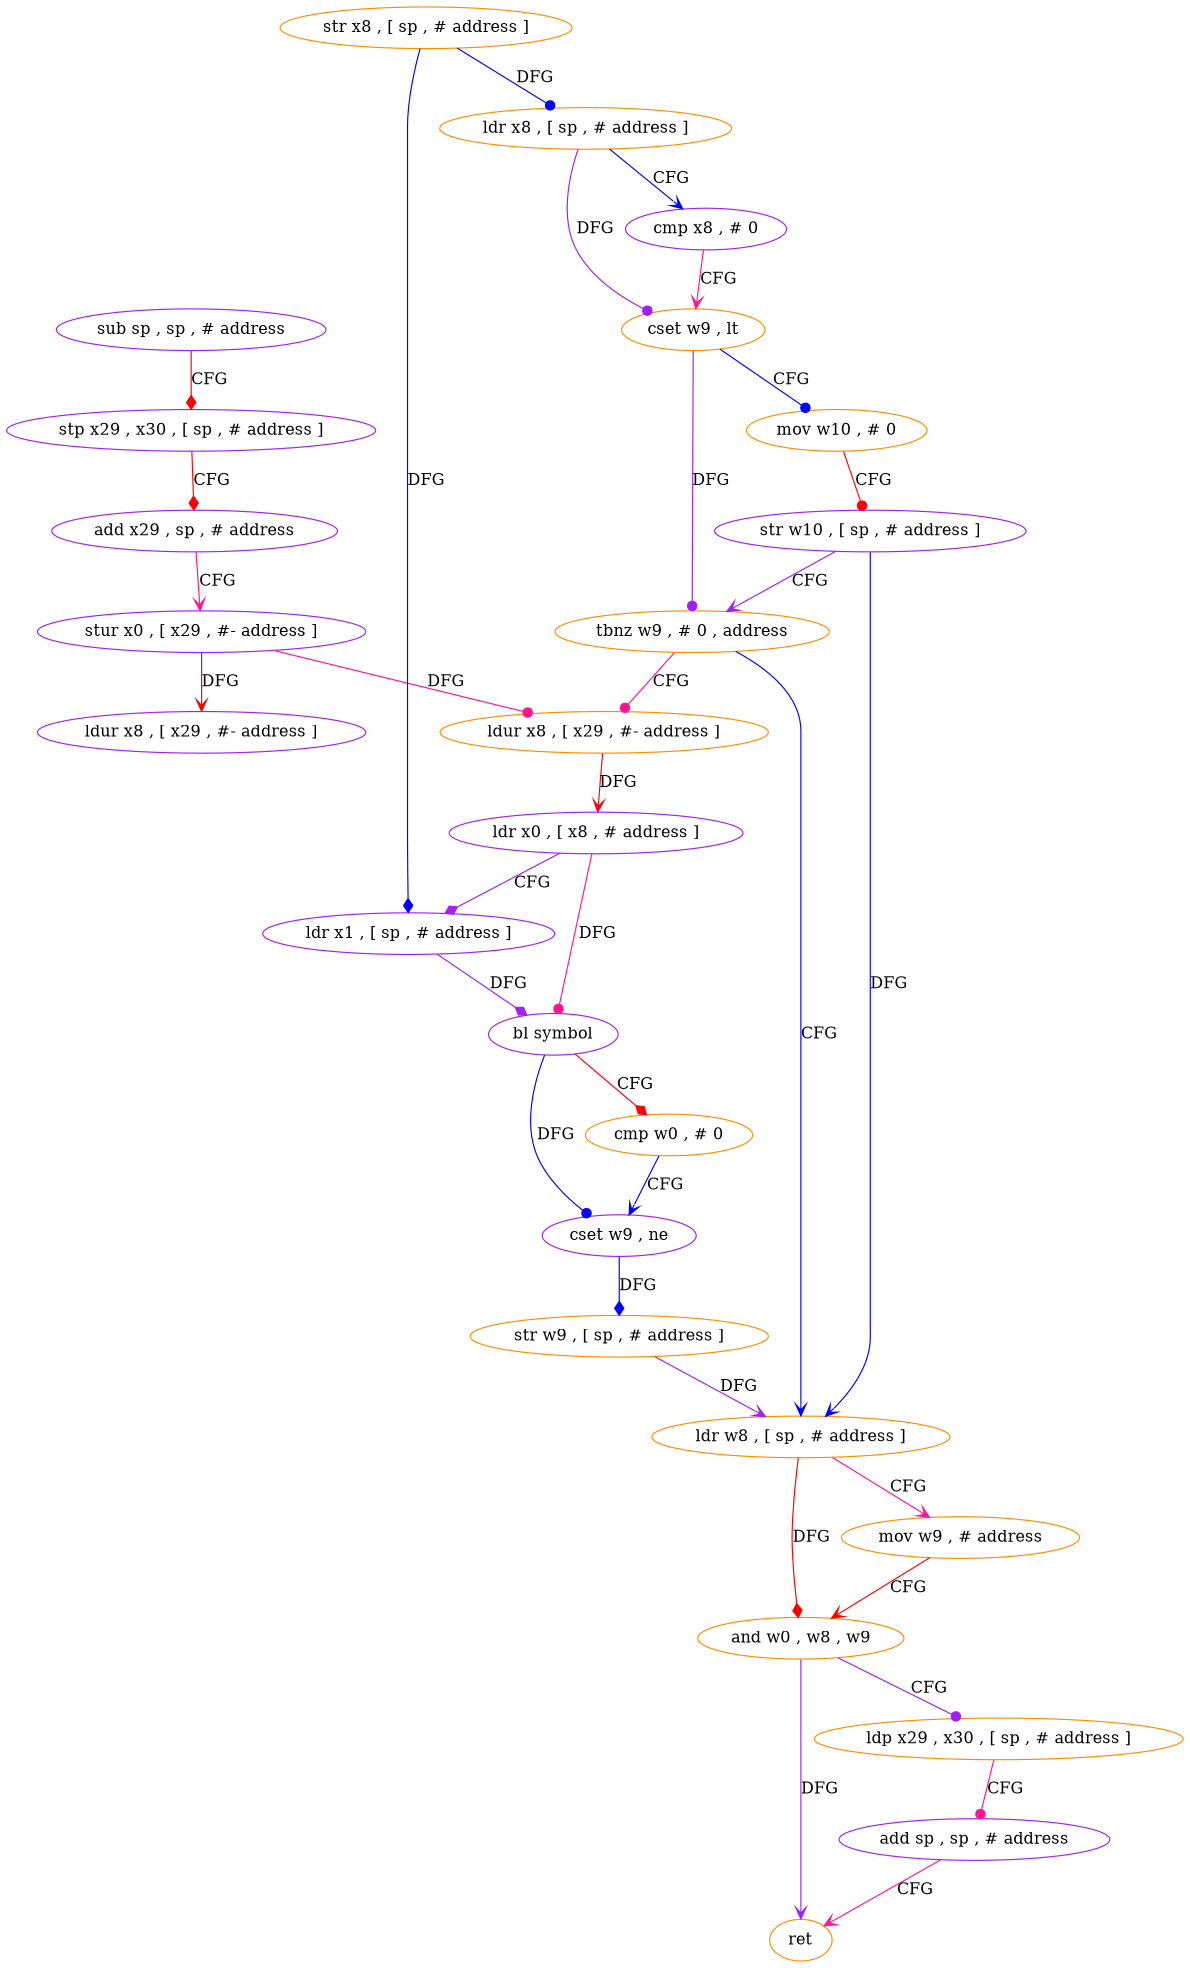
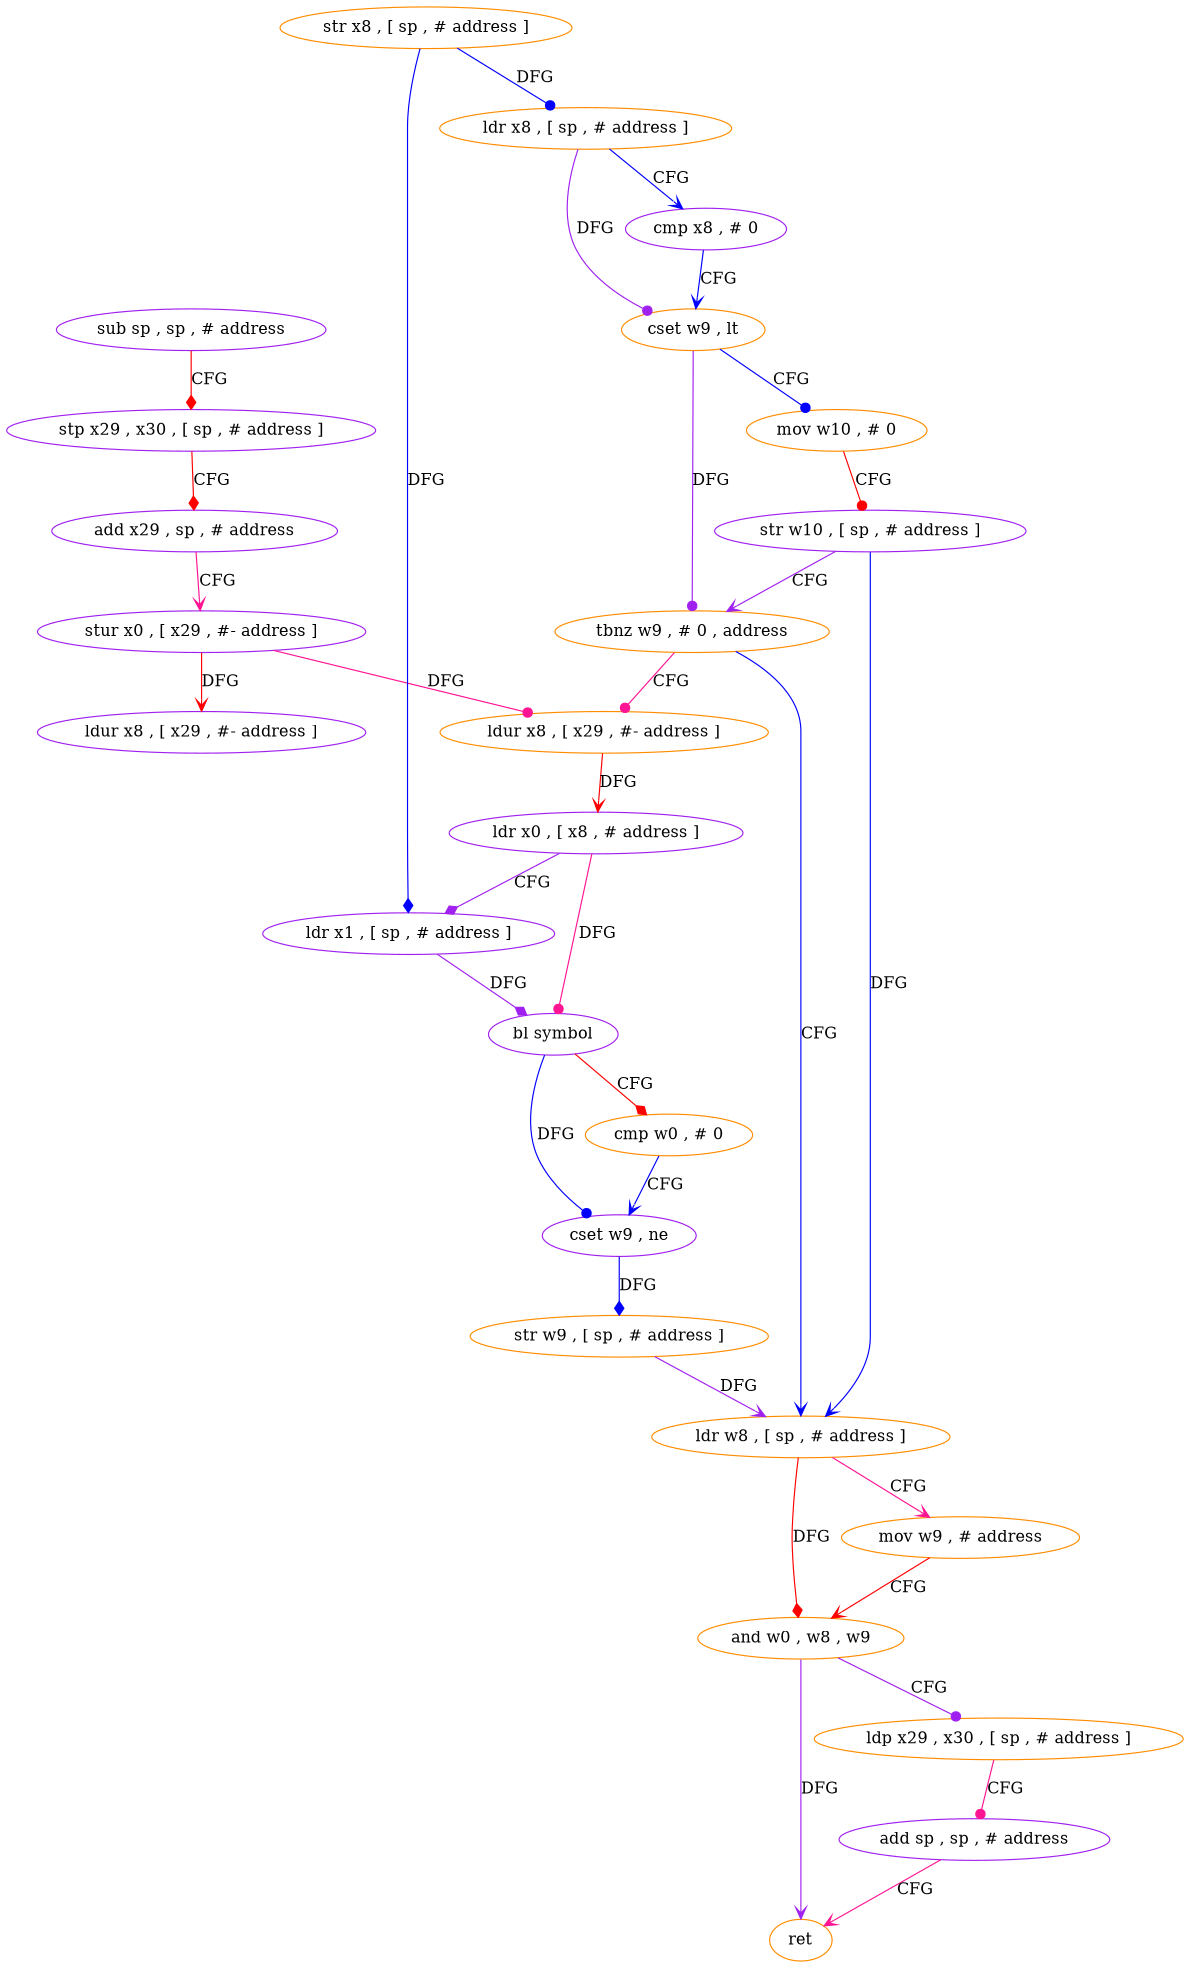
edge "cmp x8 , # 0" -> "cset w9 , lt": color deeppink -> blue
